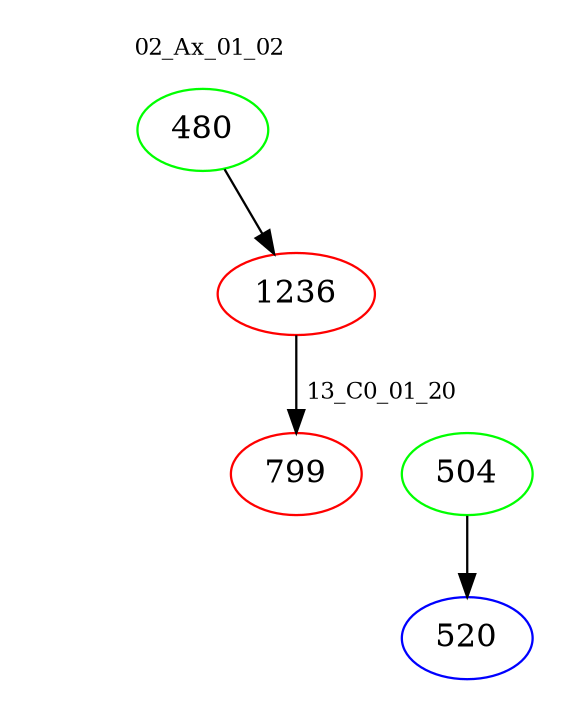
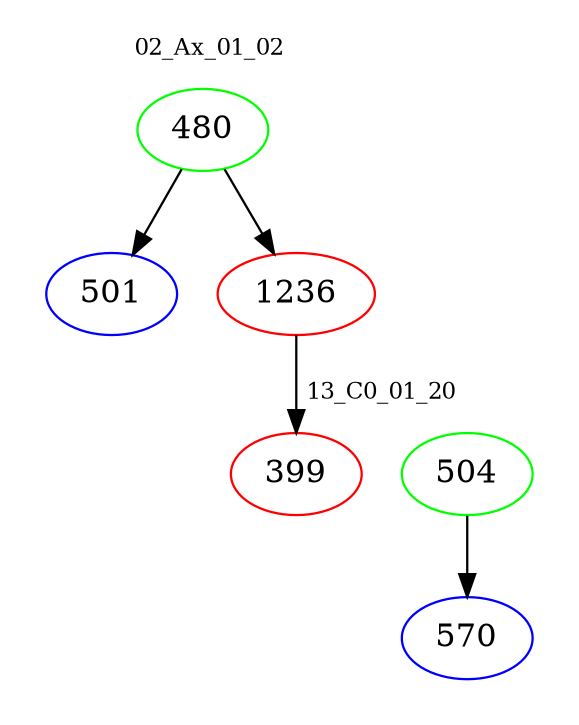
node "501": added
node "799": label "799" -> "399"
node "520": label "520" -> "570"
